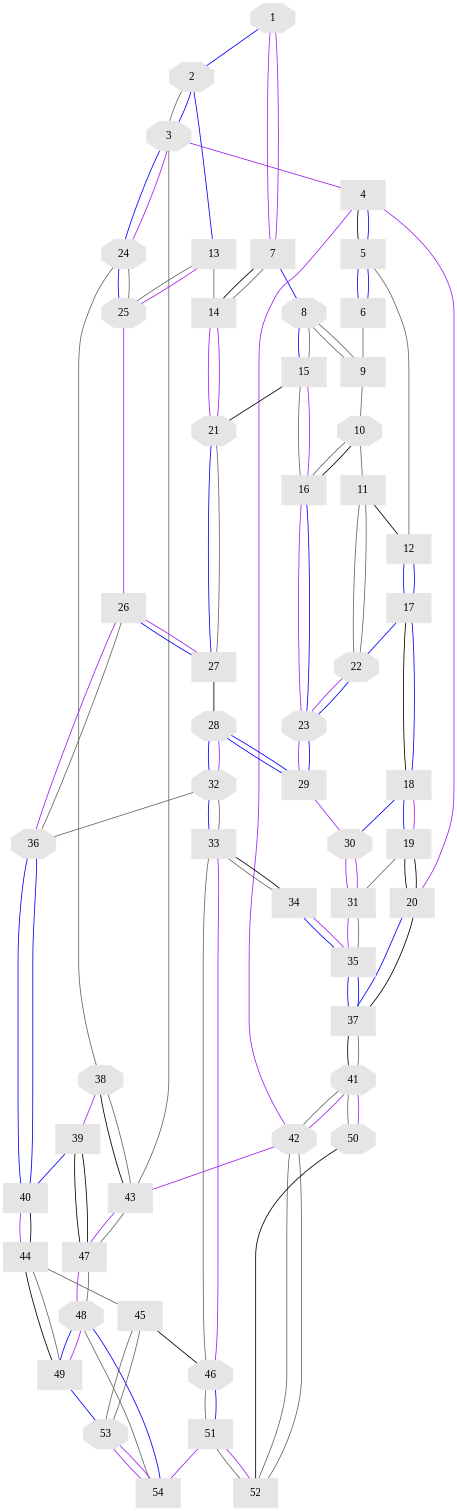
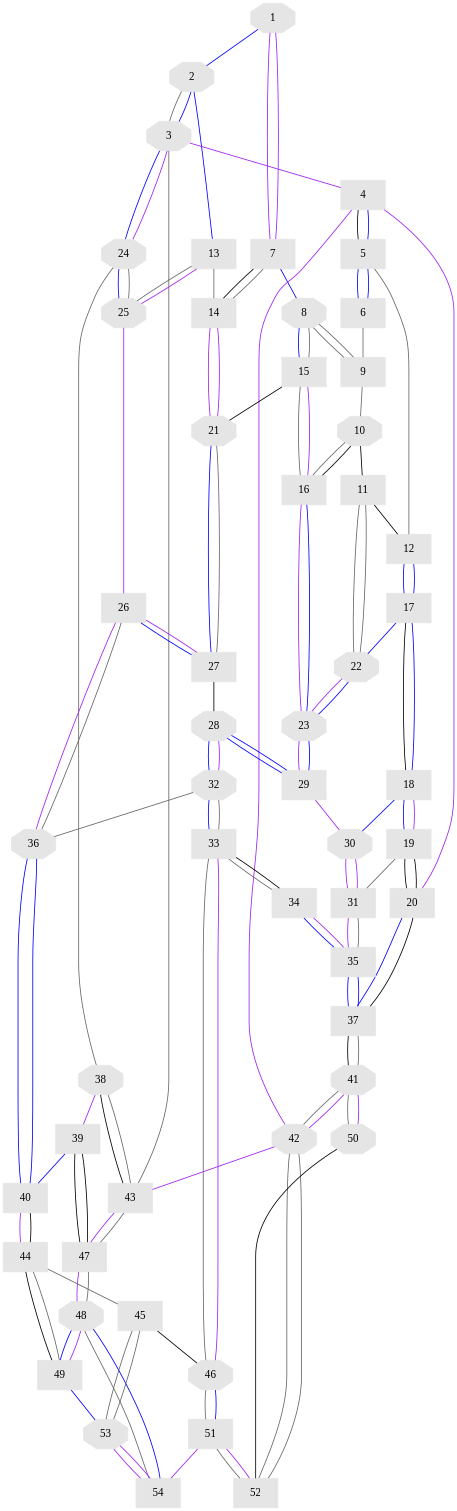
edge "10" -- "11": color gray40 -> black
